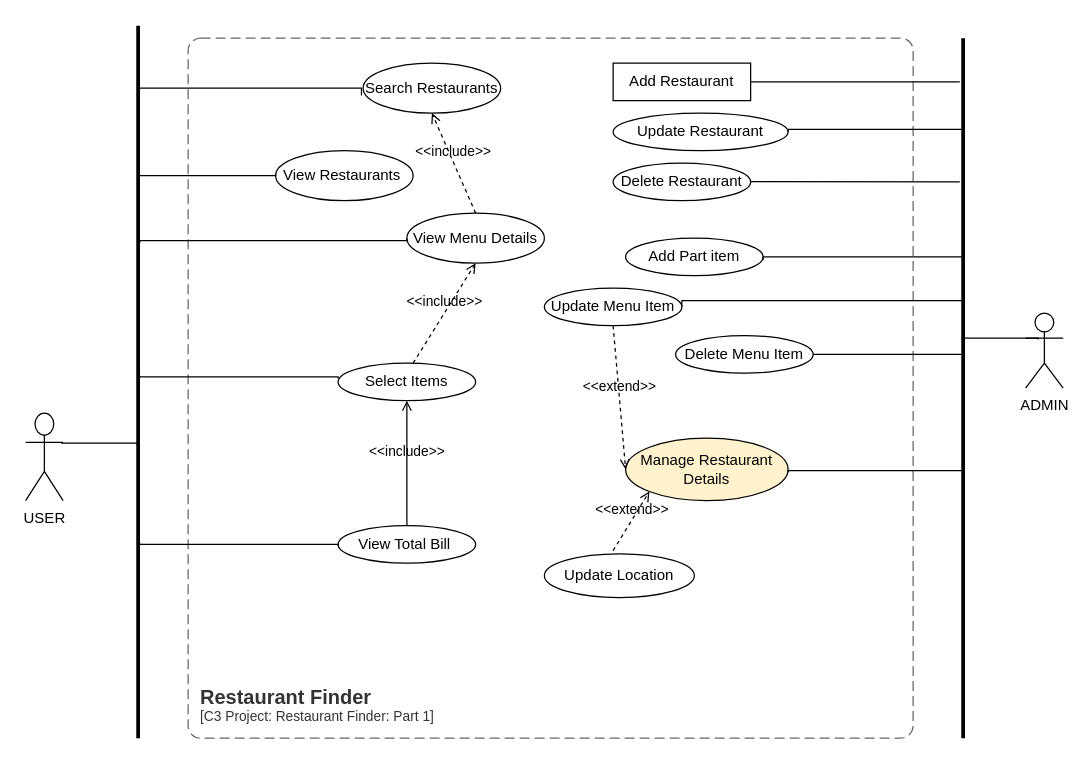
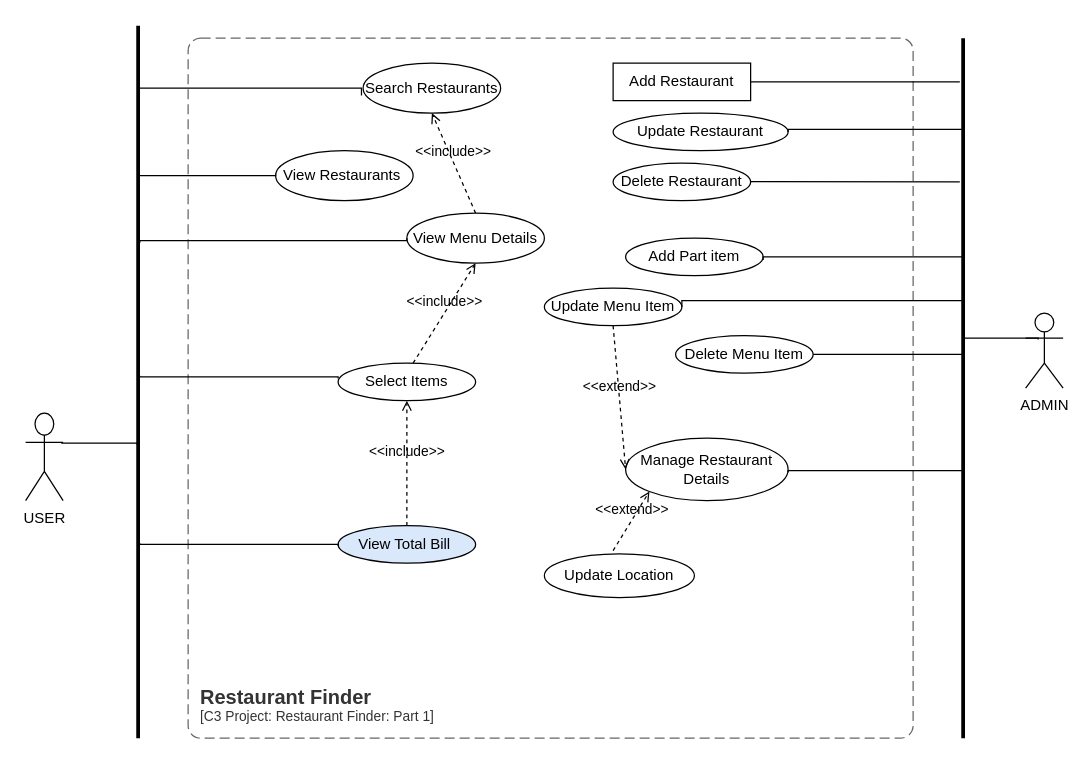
edge "View Total Bill" -> "Select Items": style solid -> dashed
node "Manage Restaurant Details": fillcolor #fff2cc -> #ffffff
node "View Total Bill": fillcolor #ffffff -> #dae8fc
